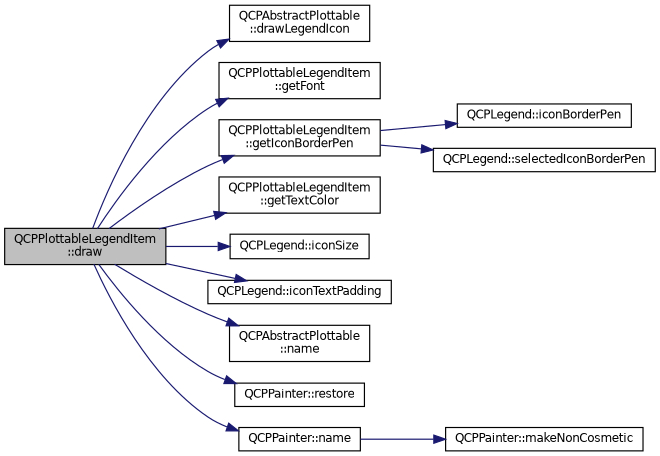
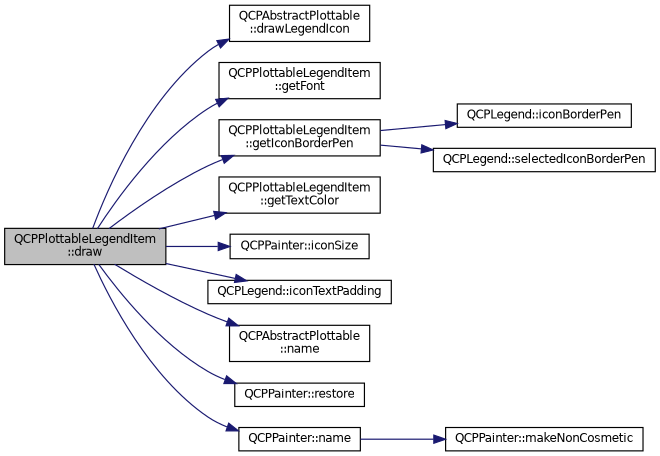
node "QCPLegend::iconSize": label "QCPLegend::iconSize" -> "QCPPainter::iconSize"
